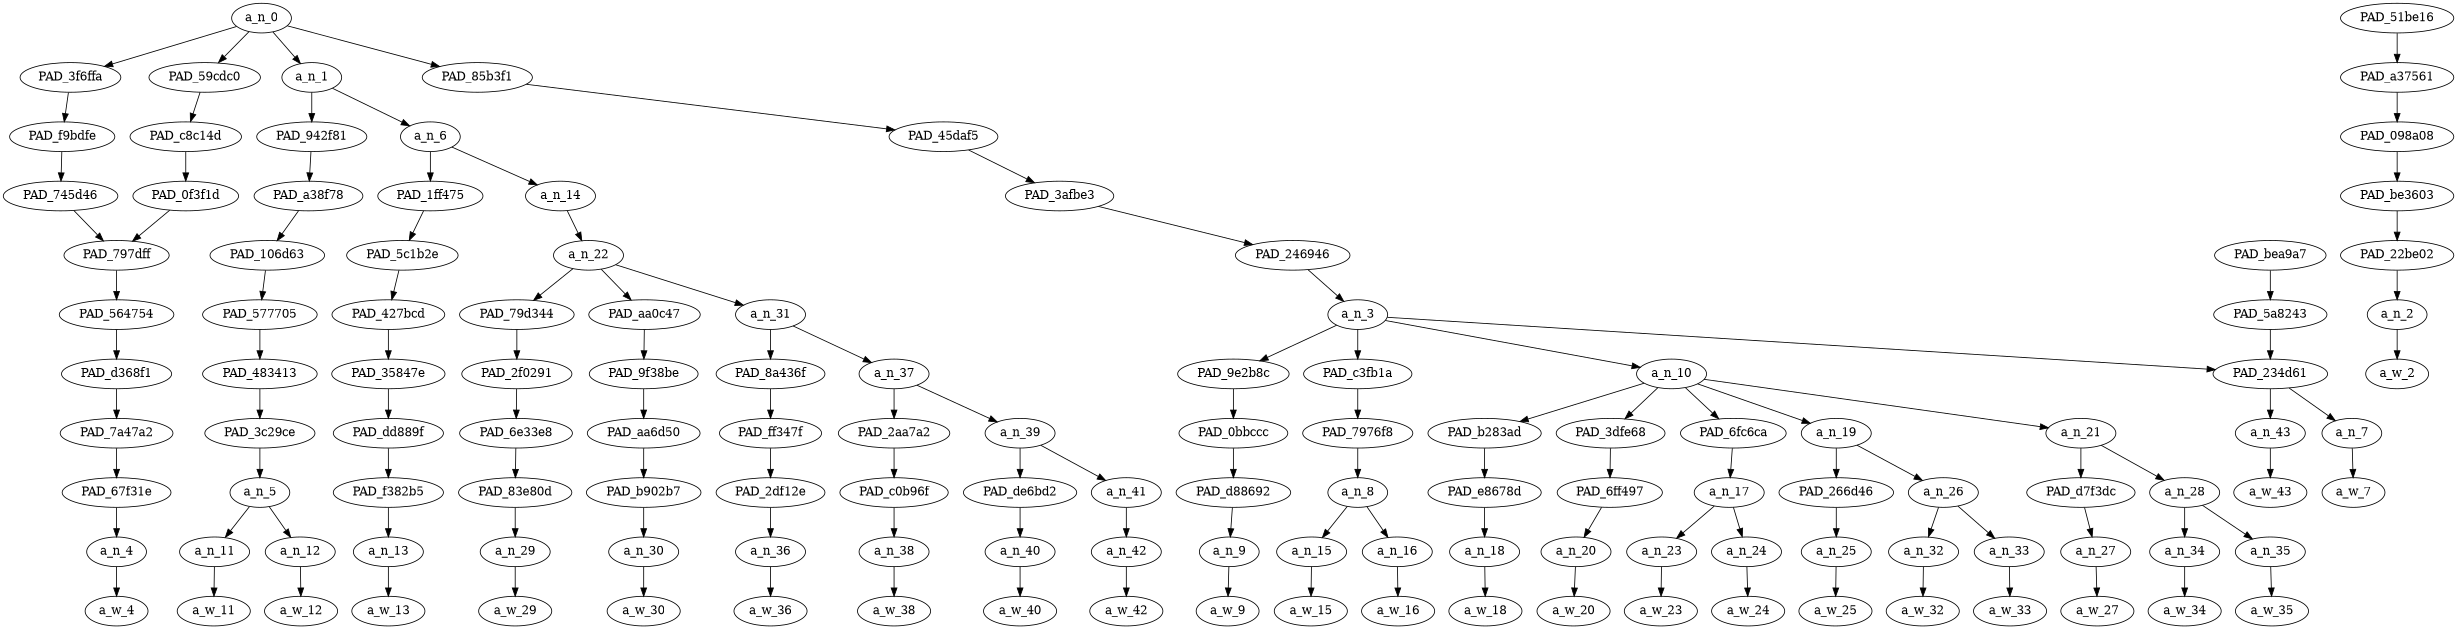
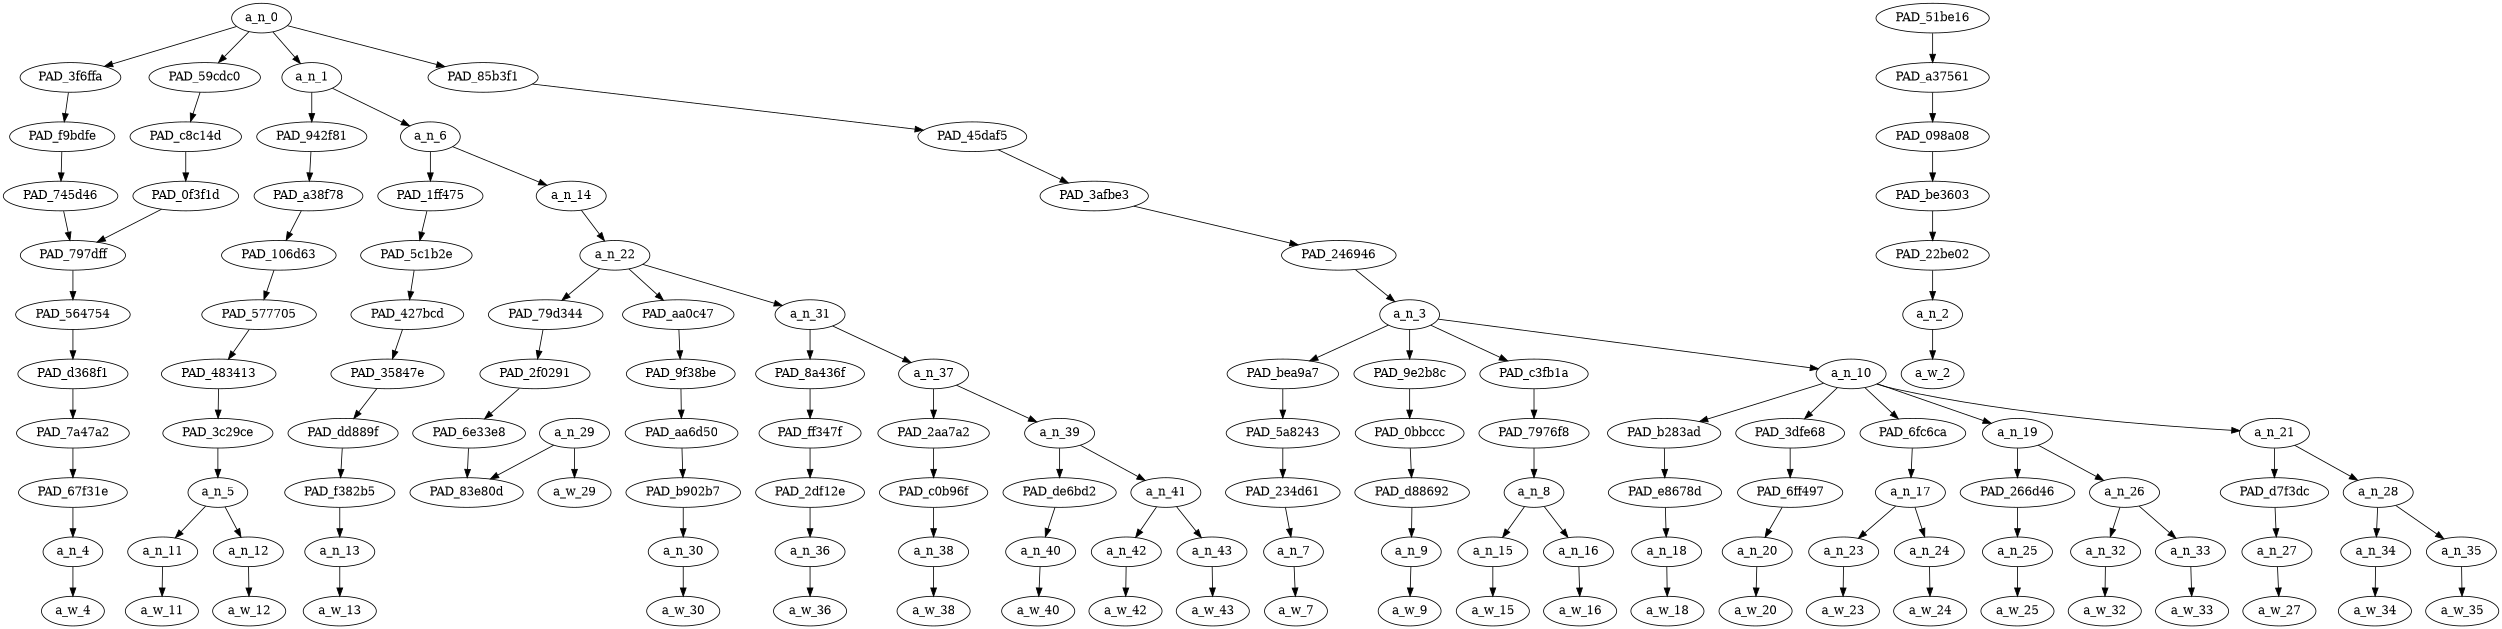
edge "a_n_3" -> "PAD_234d61": now "a_n_3" -> "PAD_bea9a7"
edge "PAD_234d61" -> "a_n_43": now "a_n_41" -> "a_n_43"
edge "PAD_83e80d" -> "a_n_29": reversed
